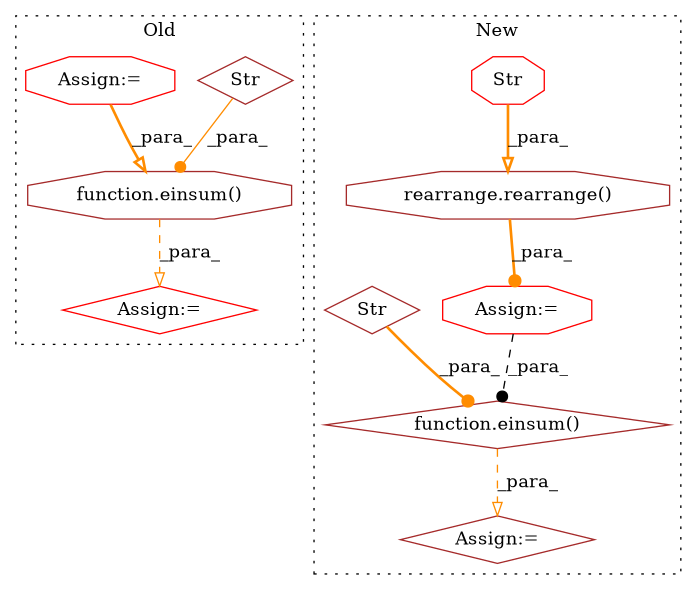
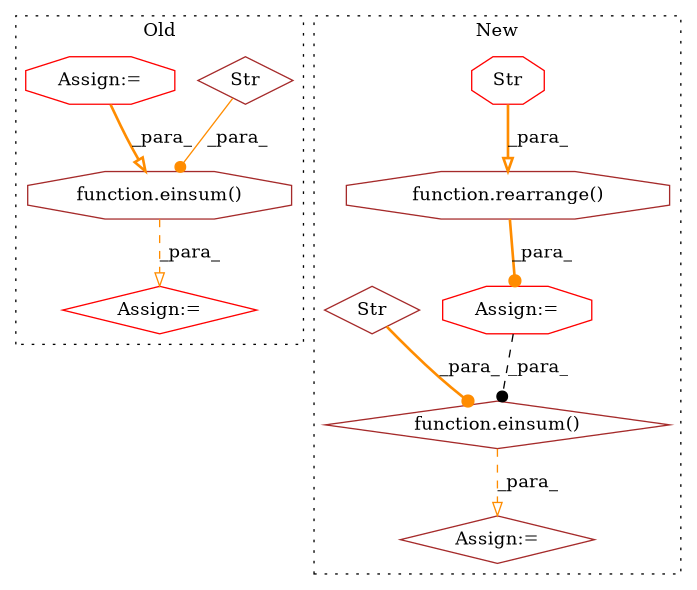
node "rearrange.rearrange()": label "rearrange.rearrange()" -> "function.rearrange()"
